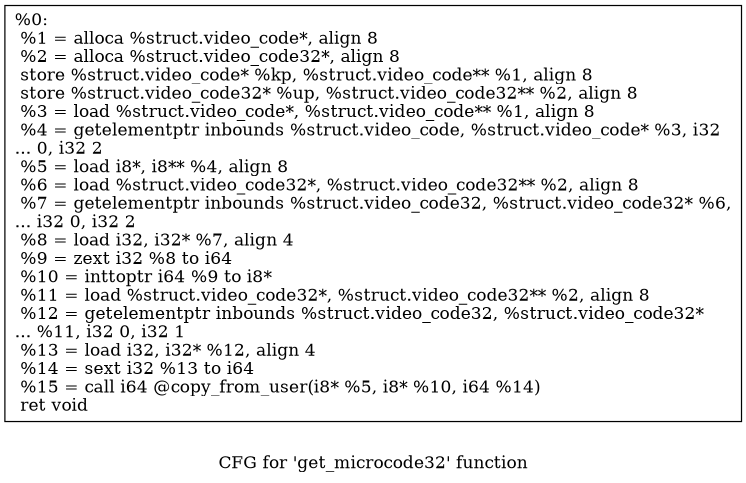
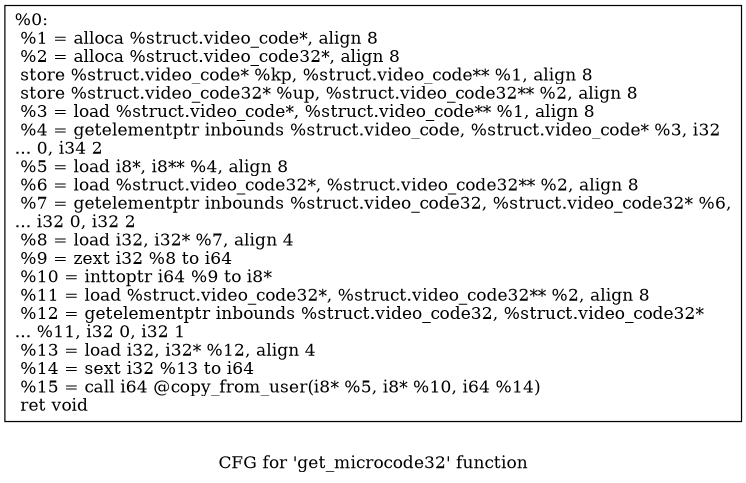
node "%0:": text "... 0, i32 2" -> "... 0, i34 2"
